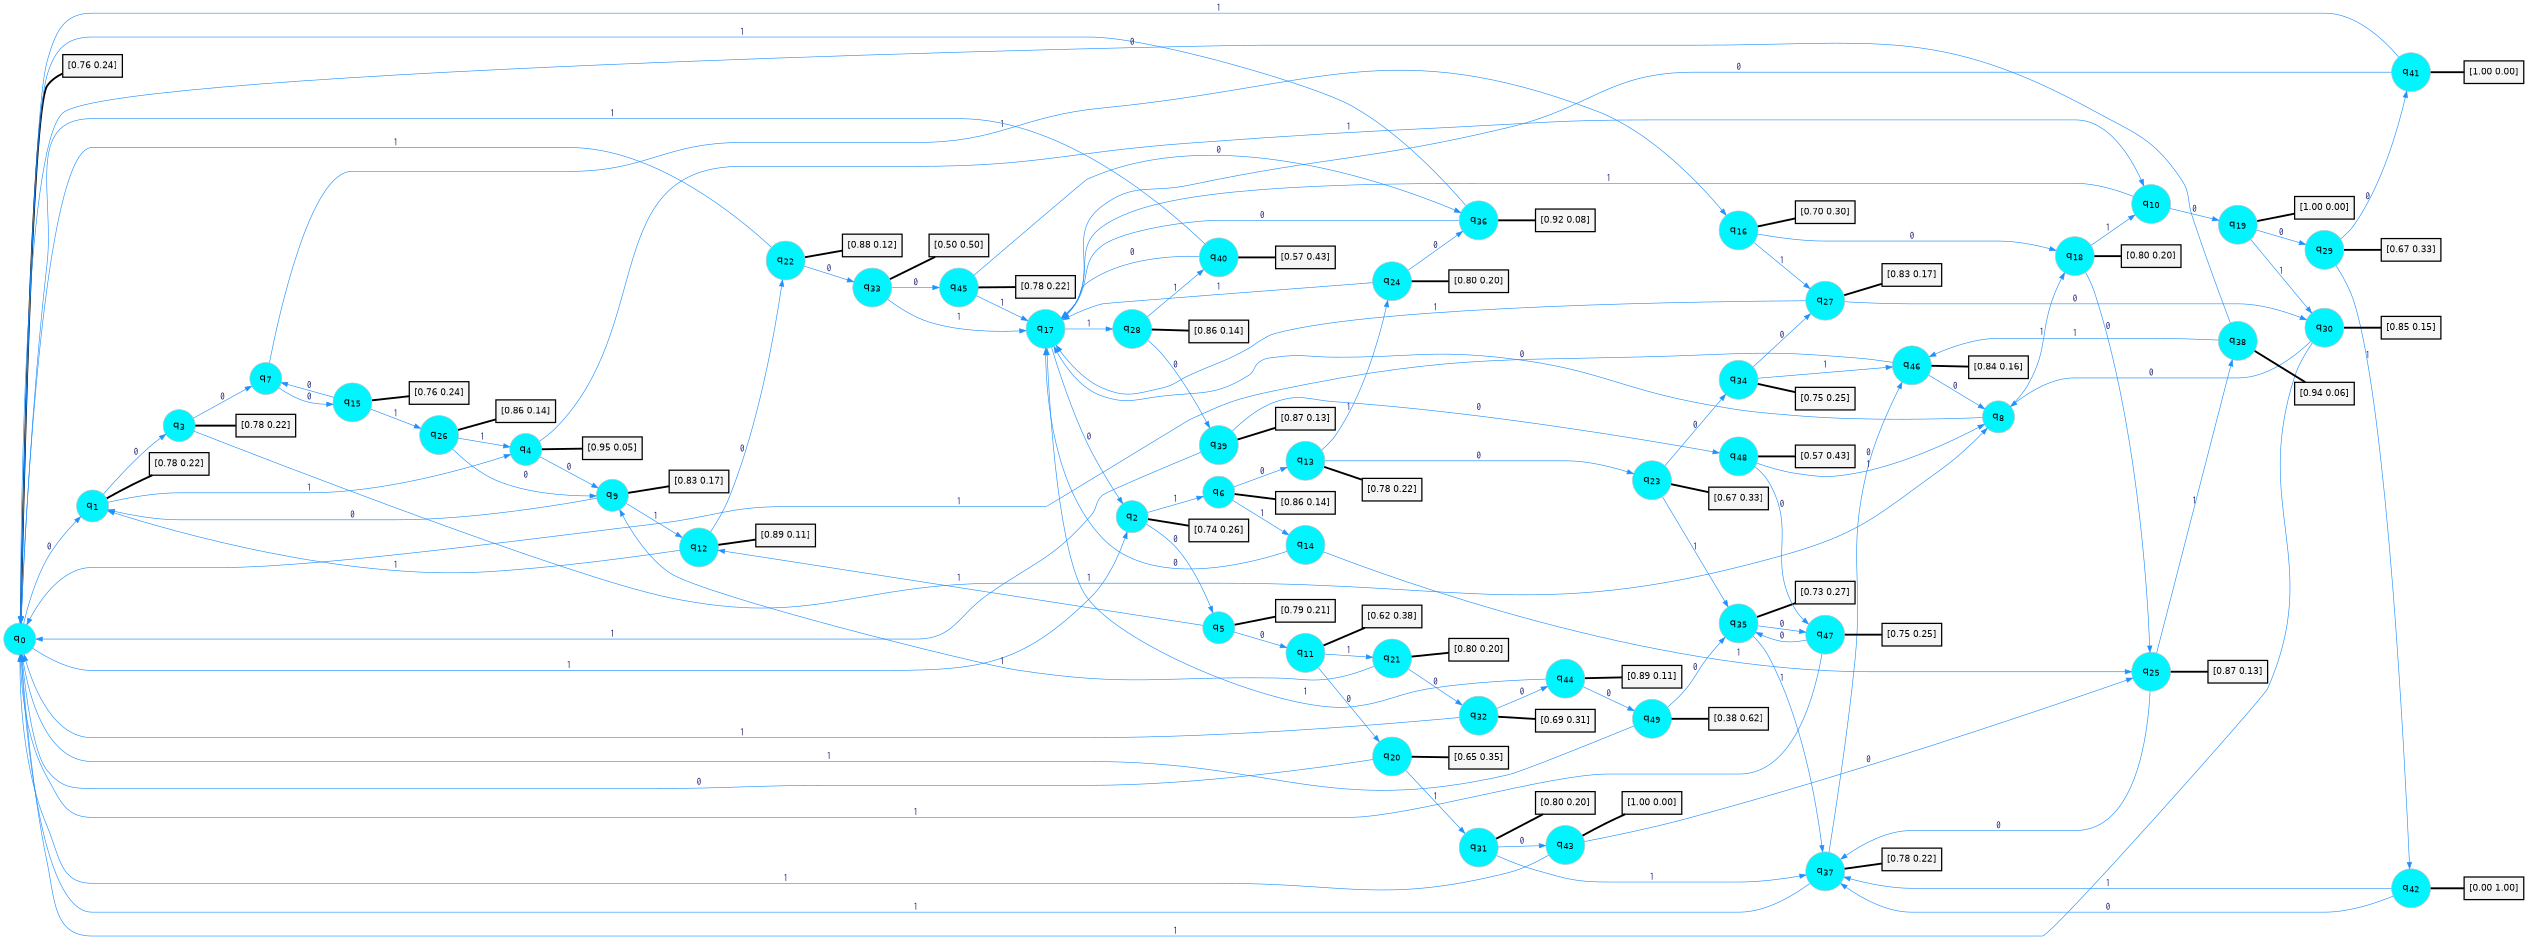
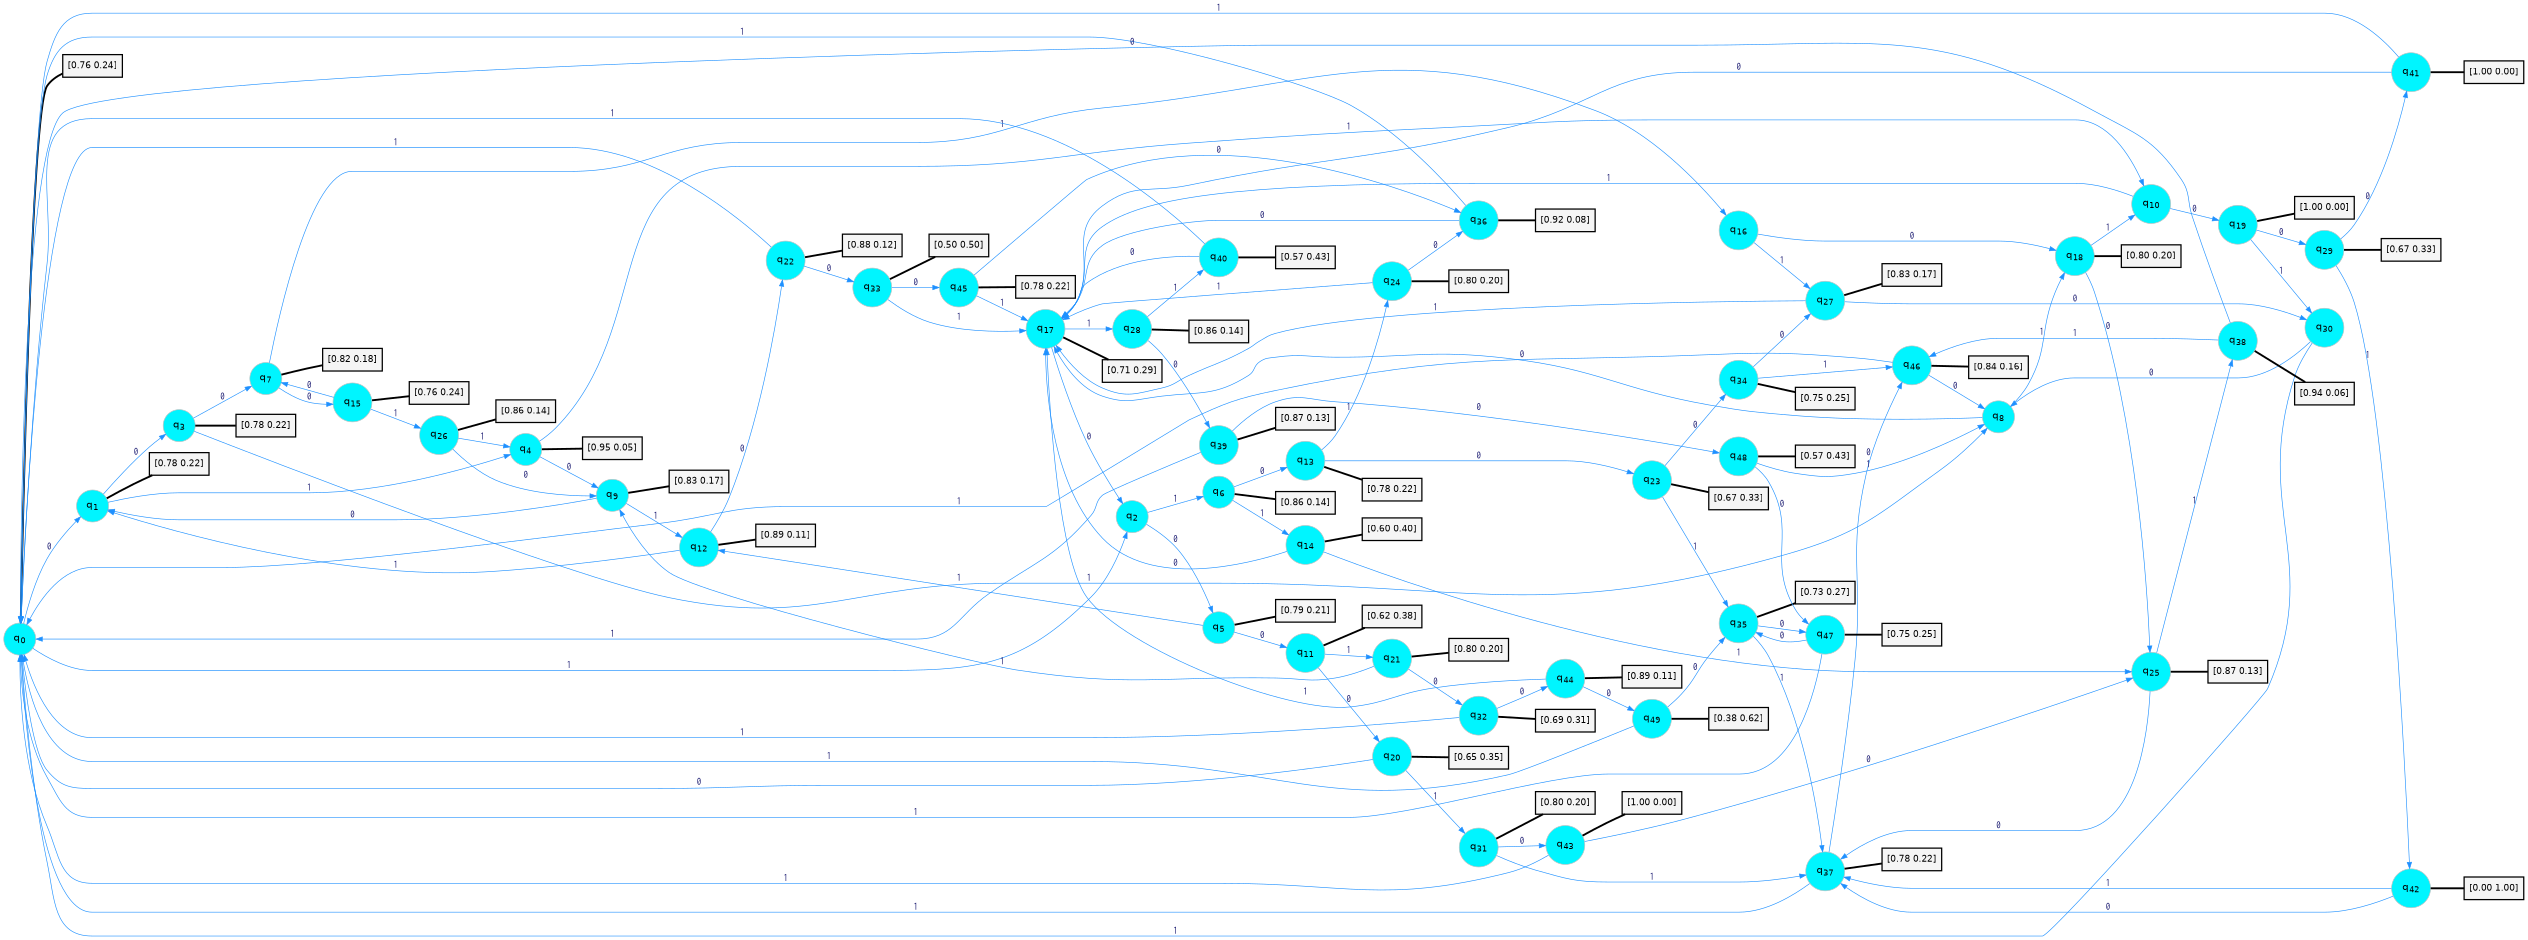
node "[0.70 0.30]": removed
node "[0.85 0.15]": removed
node "[0.82 0.18]": added
node "[0.71 0.29]": added
node "[0.60 0.40]": added
node "[0.74 0.26]": removed
